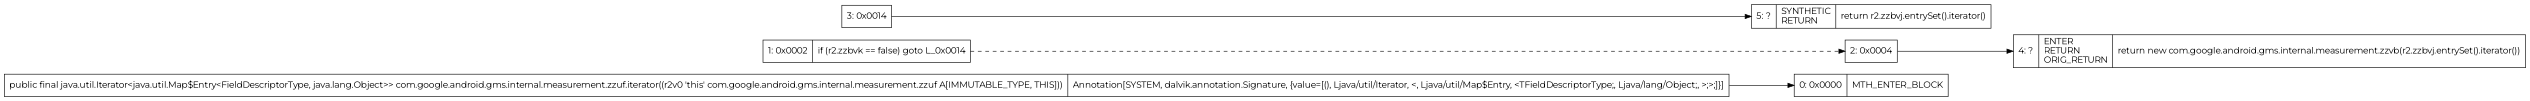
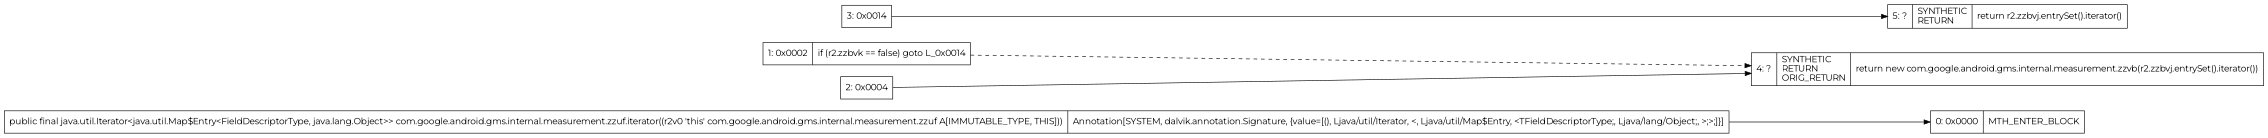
node "4: ?": text "ENTER" -> "SYNTHETIC"
edge "1: 0x0002" -> "2: 0x0004": now "1: 0x0002" -> "4: ?"
